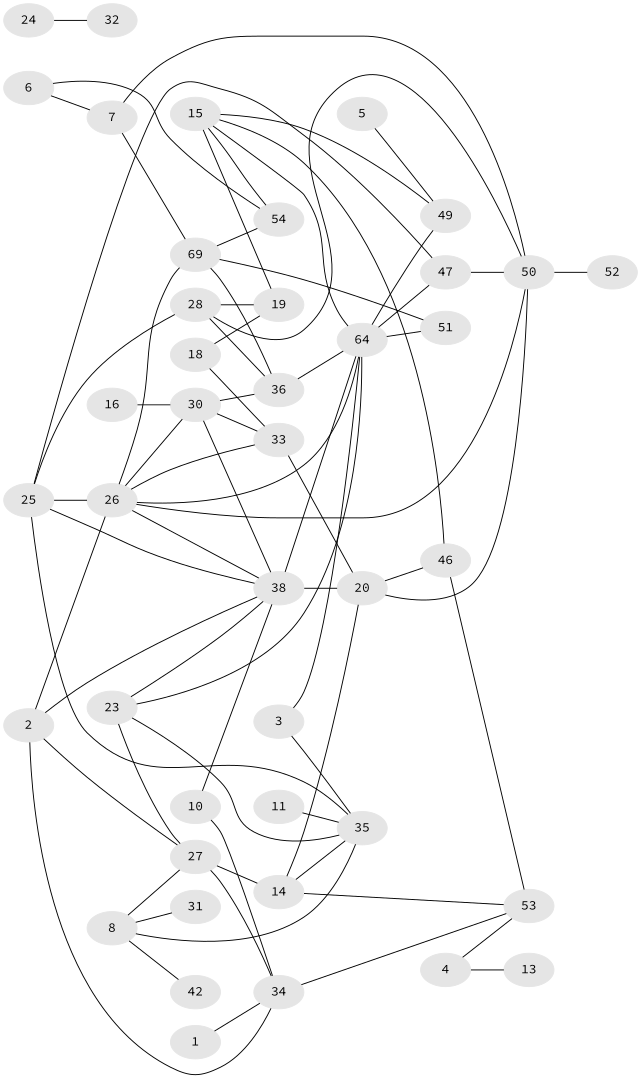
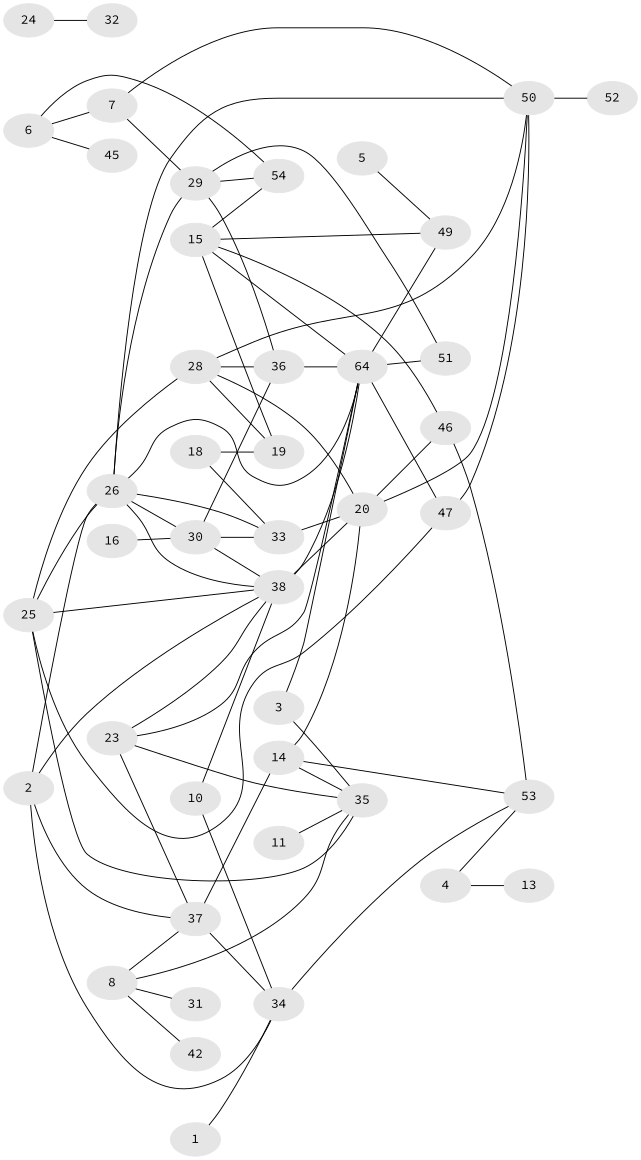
node "45": added
node "69": label "69" -> "29"
edge "28" -- "20": added
node "27": label "27" -> "37"
